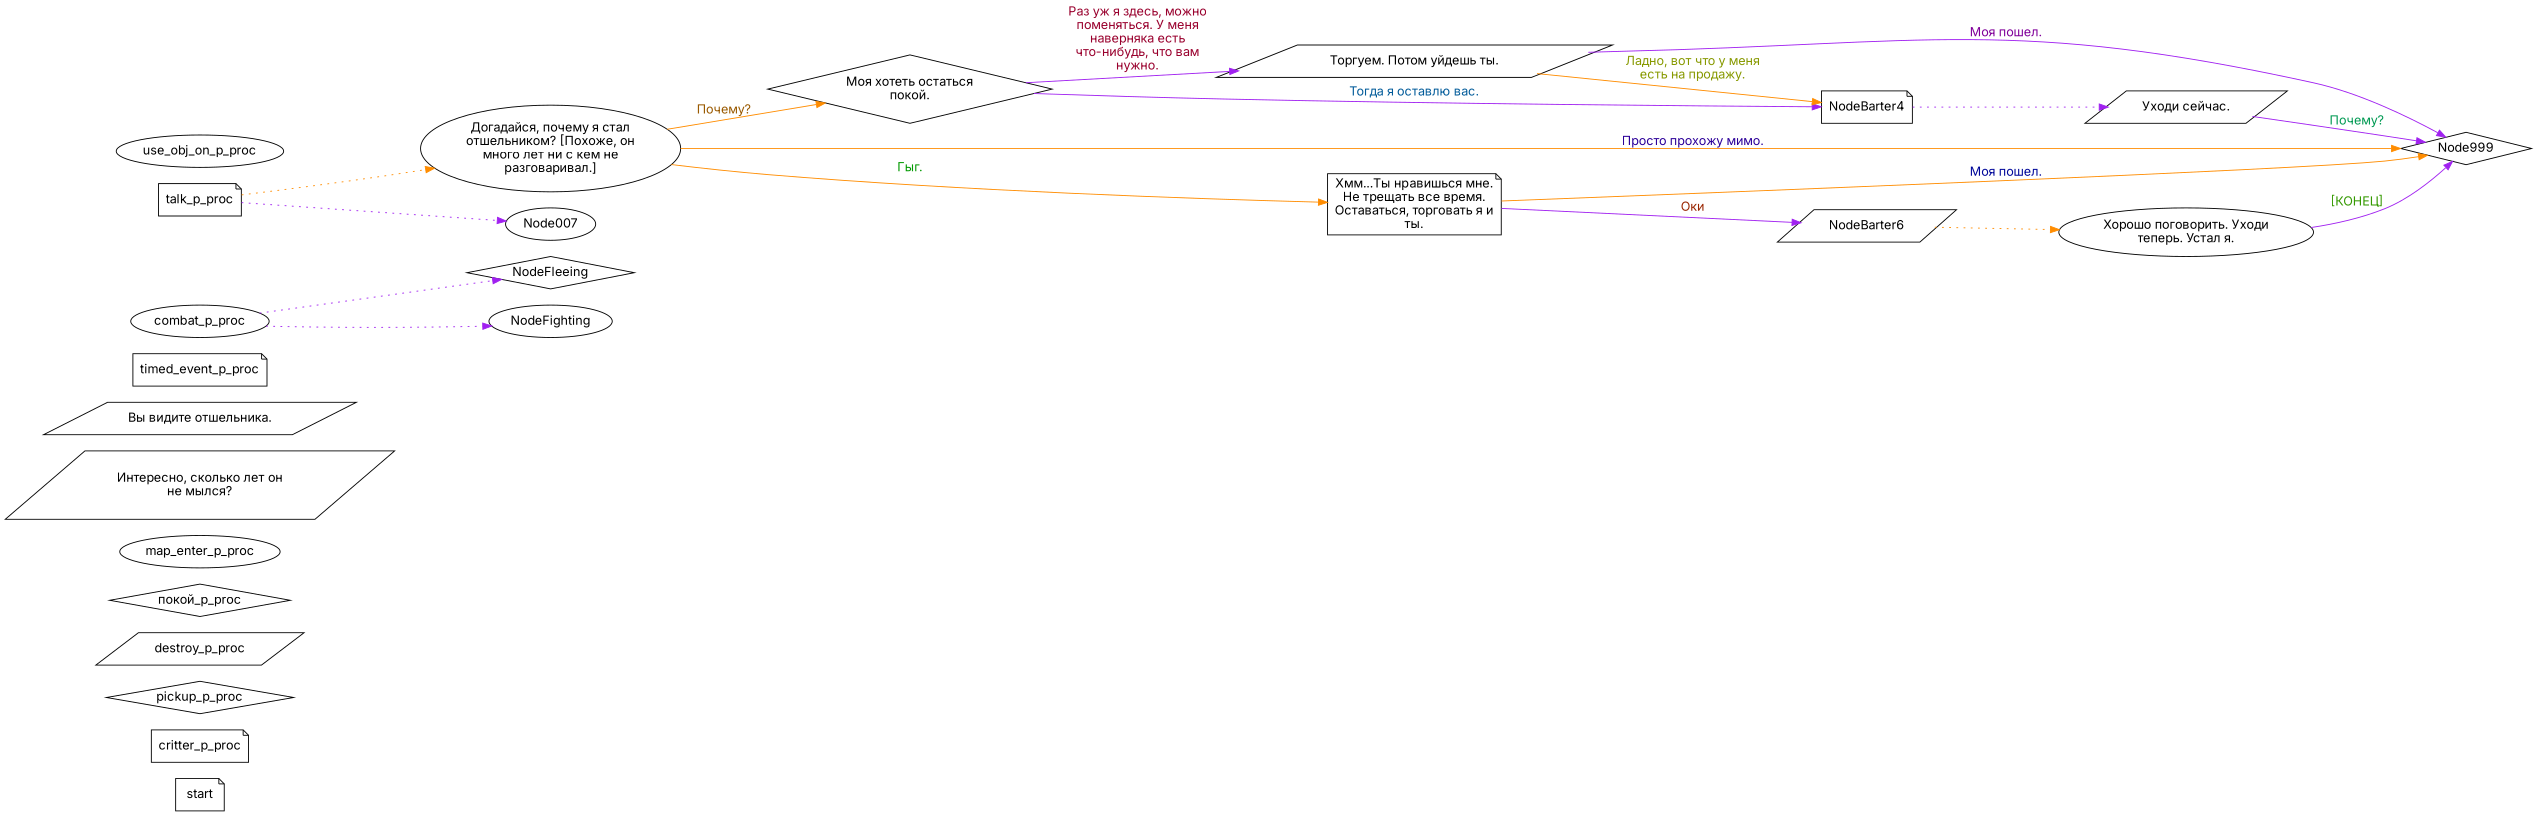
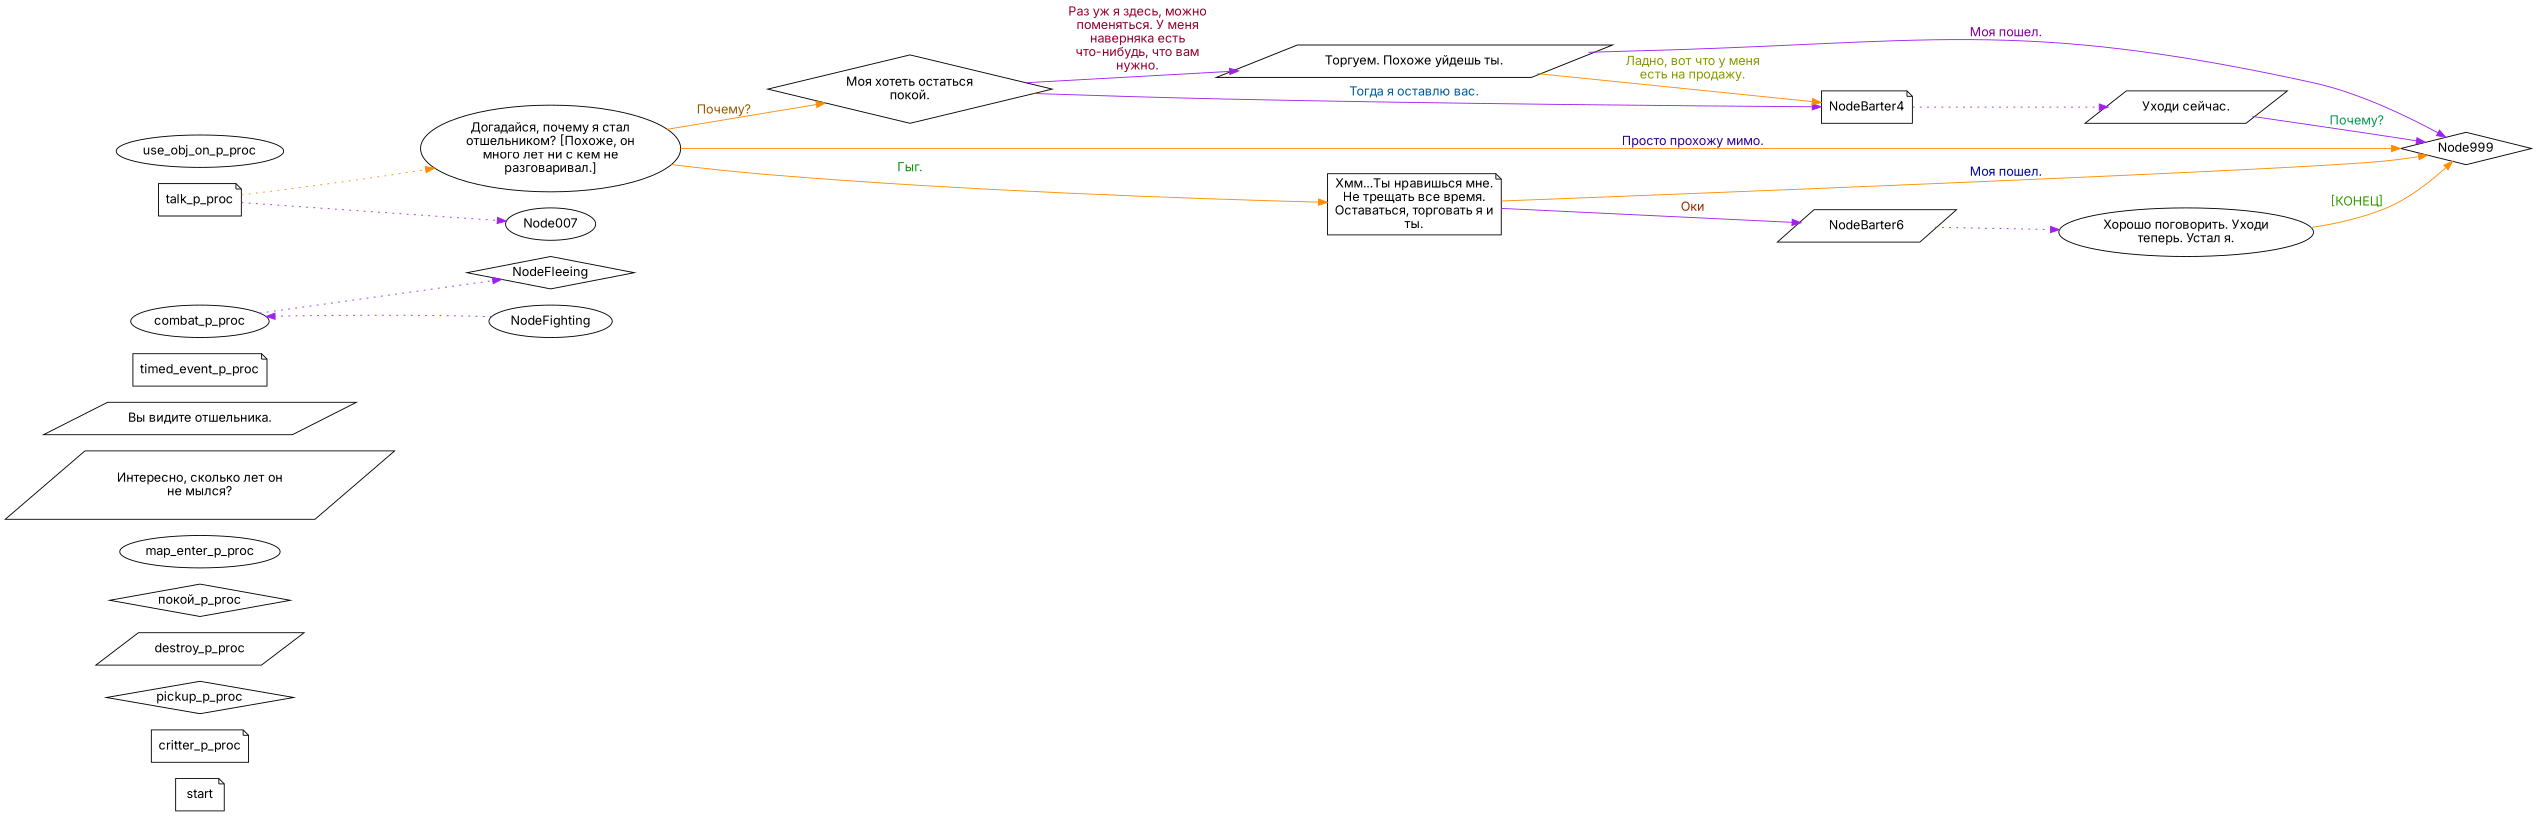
node "Торгуем. Потом уйдешь ты.": label "Торгуем. Потом уйдешь ты." -> "Торгуем. Похоже уйдешь ты."
edge "Хорошо поговорить. Уходи теперь. Устал я." -> "Node999": color purple -> darkorange
edge "NodeBarter6" -> "Хорошо поговорить. Уходи теперь. Устал я.": color darkorange -> purple
edge "combat_p_proc" -> "NodeFighting": reversed
